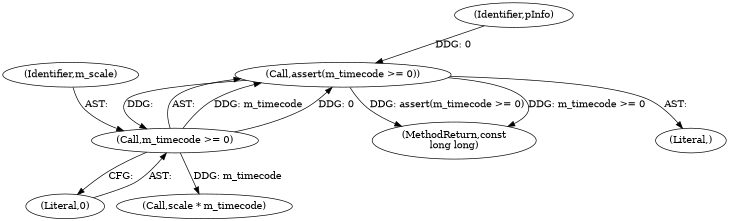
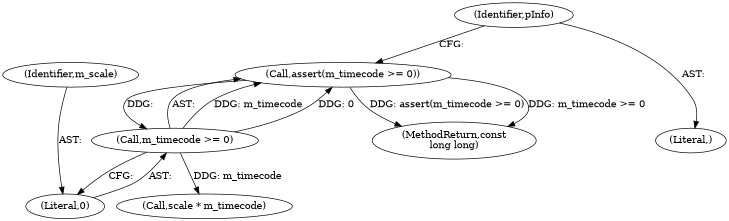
edge "(Identifier,pInfo)" -> "(Call,assert(m_timecode >= 0))": label "DDG: 0" -> "CFG: "
edge "(Call,assert(m_timecode >= 0))" -> "(Literal,)": now "(Identifier,pInfo)" -> "(Literal,)"
edge "(Identifier,m_scale)" -> "(Call,m_timecode >= 0)": now "(Identifier,m_scale)" -> "(Literal,0)"
